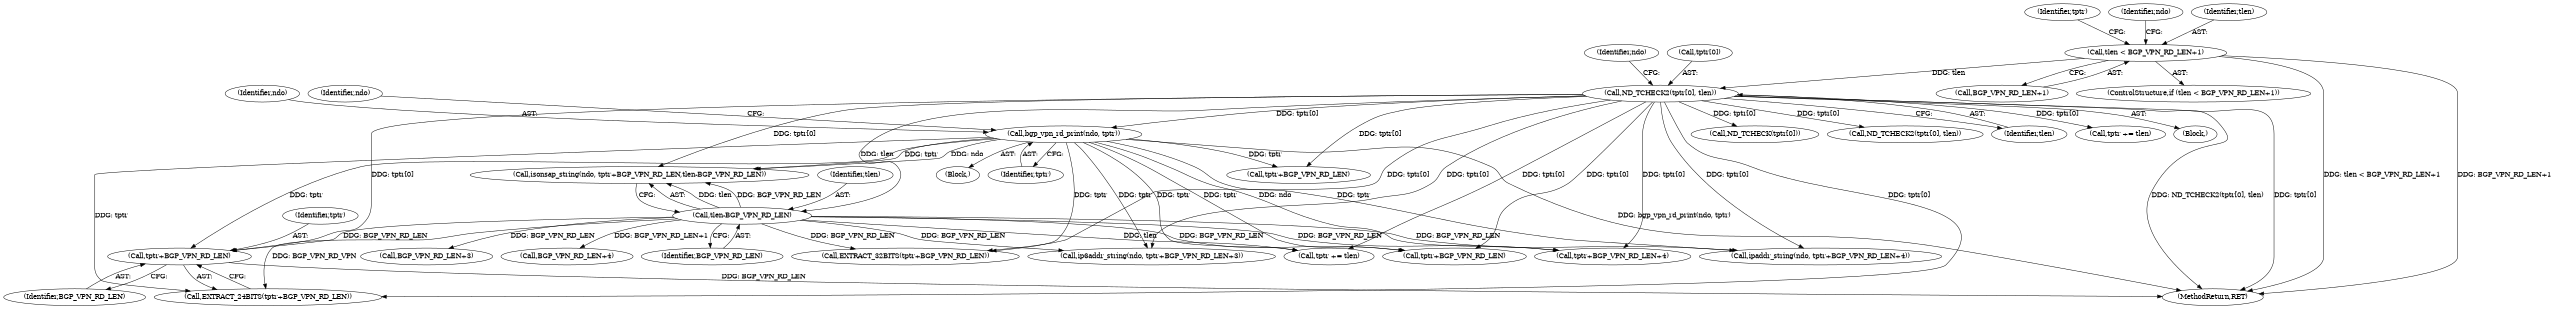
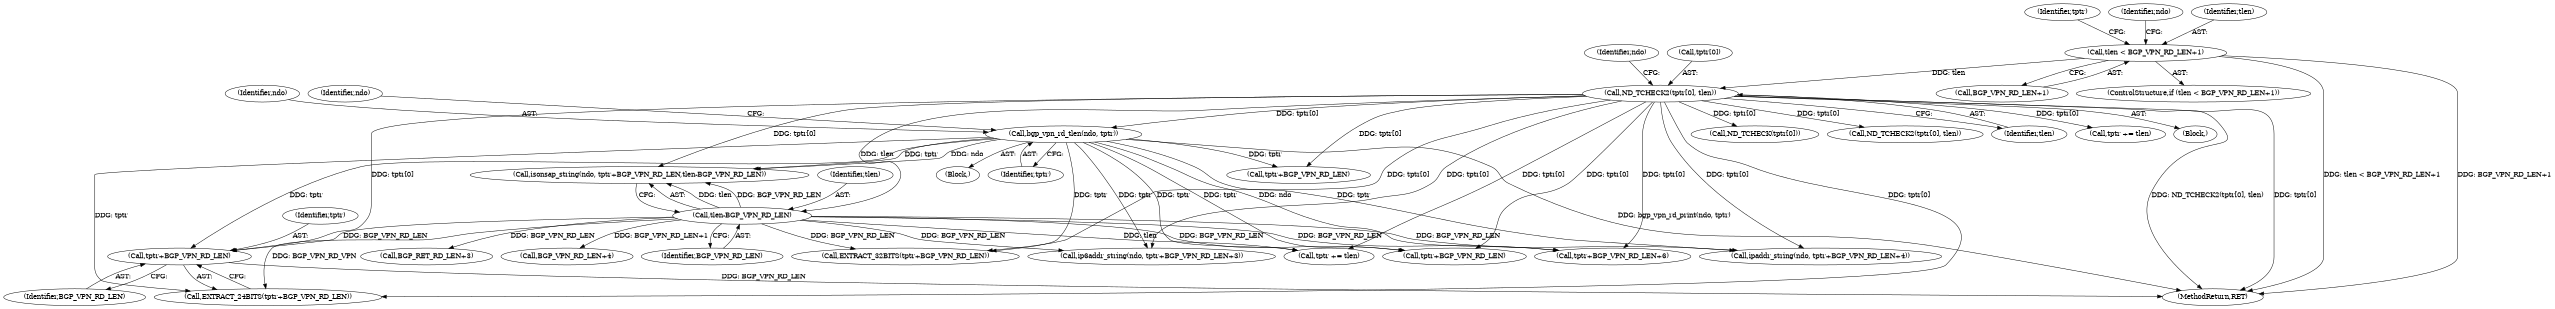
node "(Call,bgp_vpn_rd_print(ndo, tptr))": label "(Call,bgp_vpn_rd_print(ndo, tptr))" -> "(Call,bgp_vpn_rd_tlen(ndo, tptr))"
node "(Call,BGP_VPN_RD_LEN+3)": label "(Call,BGP_VPN_RD_LEN+3)" -> "(Call,BGP_RET_RD_LEN+3)"
node "(Call,tptr+BGP_VPN_RD_LEN+4)": label "(Call,tptr+BGP_VPN_RD_LEN+4)" -> "(Call,tptr+BGP_VPN_RD_LEN+6)"
